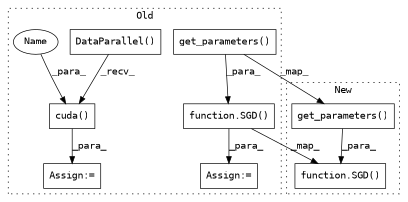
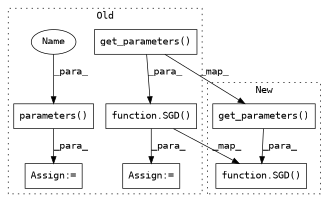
node "DataParallel()": removed
node "cuda()": label "cuda()" -> "parameters()"
